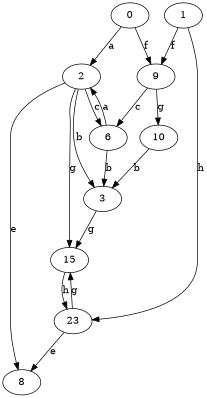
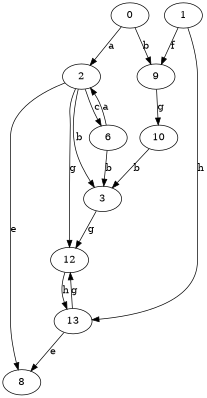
edge "0" -> "9": label "f" -> "b"
edge "9" -> "6": removed, label "c"
node "15": label "15" -> "12"
node "23": label "23" -> "13"
